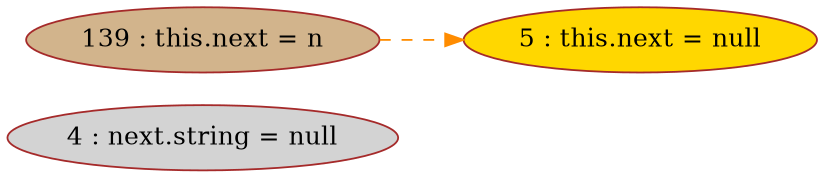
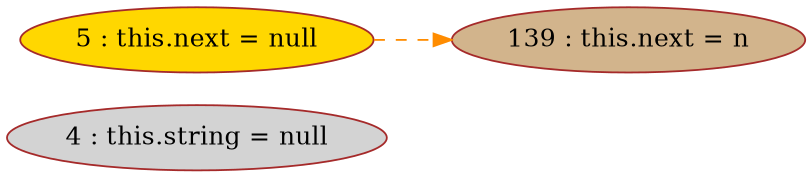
edge "139 : this.next = n" -> "5 : this.next = null": reversed
node "4 : next.string = null": label "4 : next.string = null" -> "4 : this.string = null"
